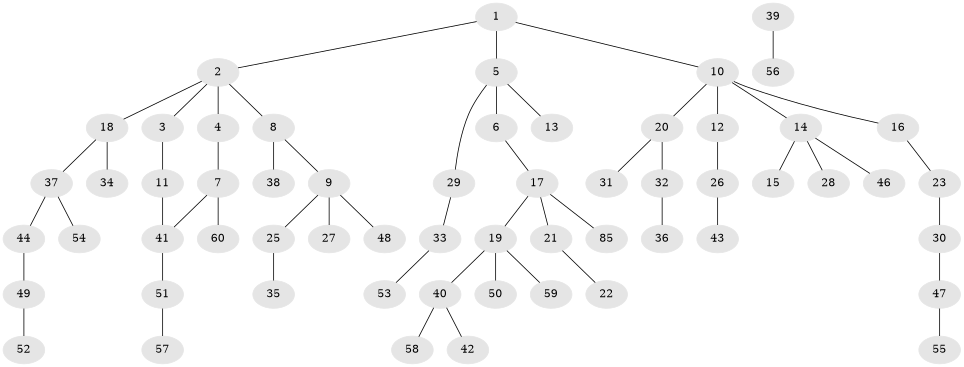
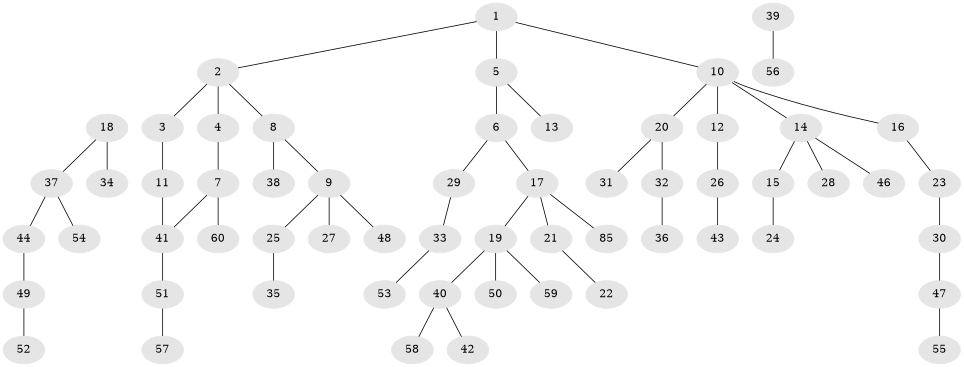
edge "2" -- "18": removed
edge "5" -- "29": now "6" -- "29"
node "24": added
